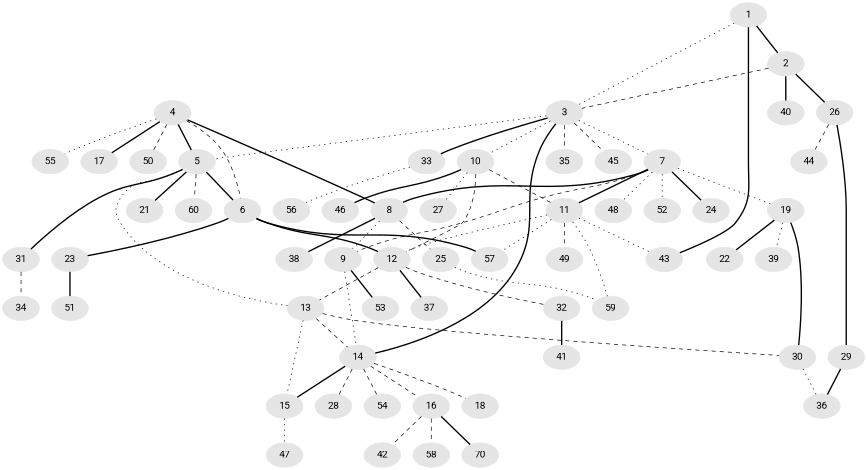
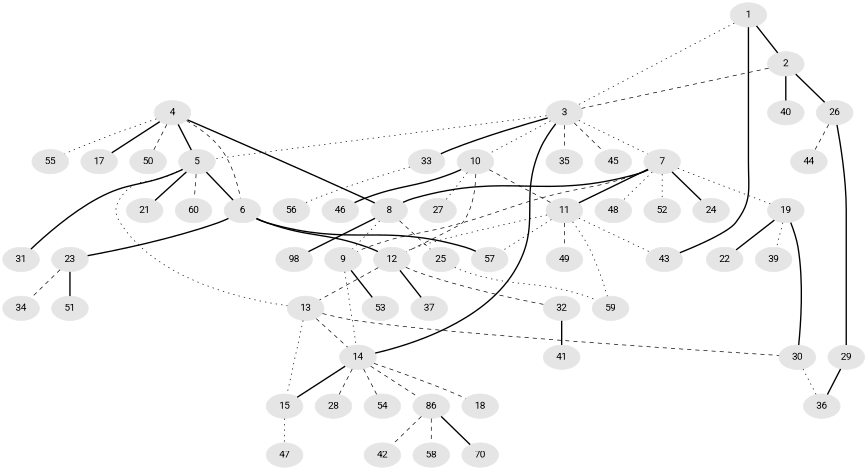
node "38": label "38" -> "98"
edge "31" -- "34": now "23" -- "34"
node "16": label "16" -> "86"
